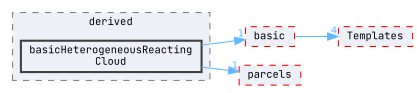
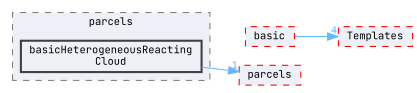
cluster "derived": label "derived" -> "parcels"
edge "basicHeterogeneousReacting Cloud" -> "basic": removed
